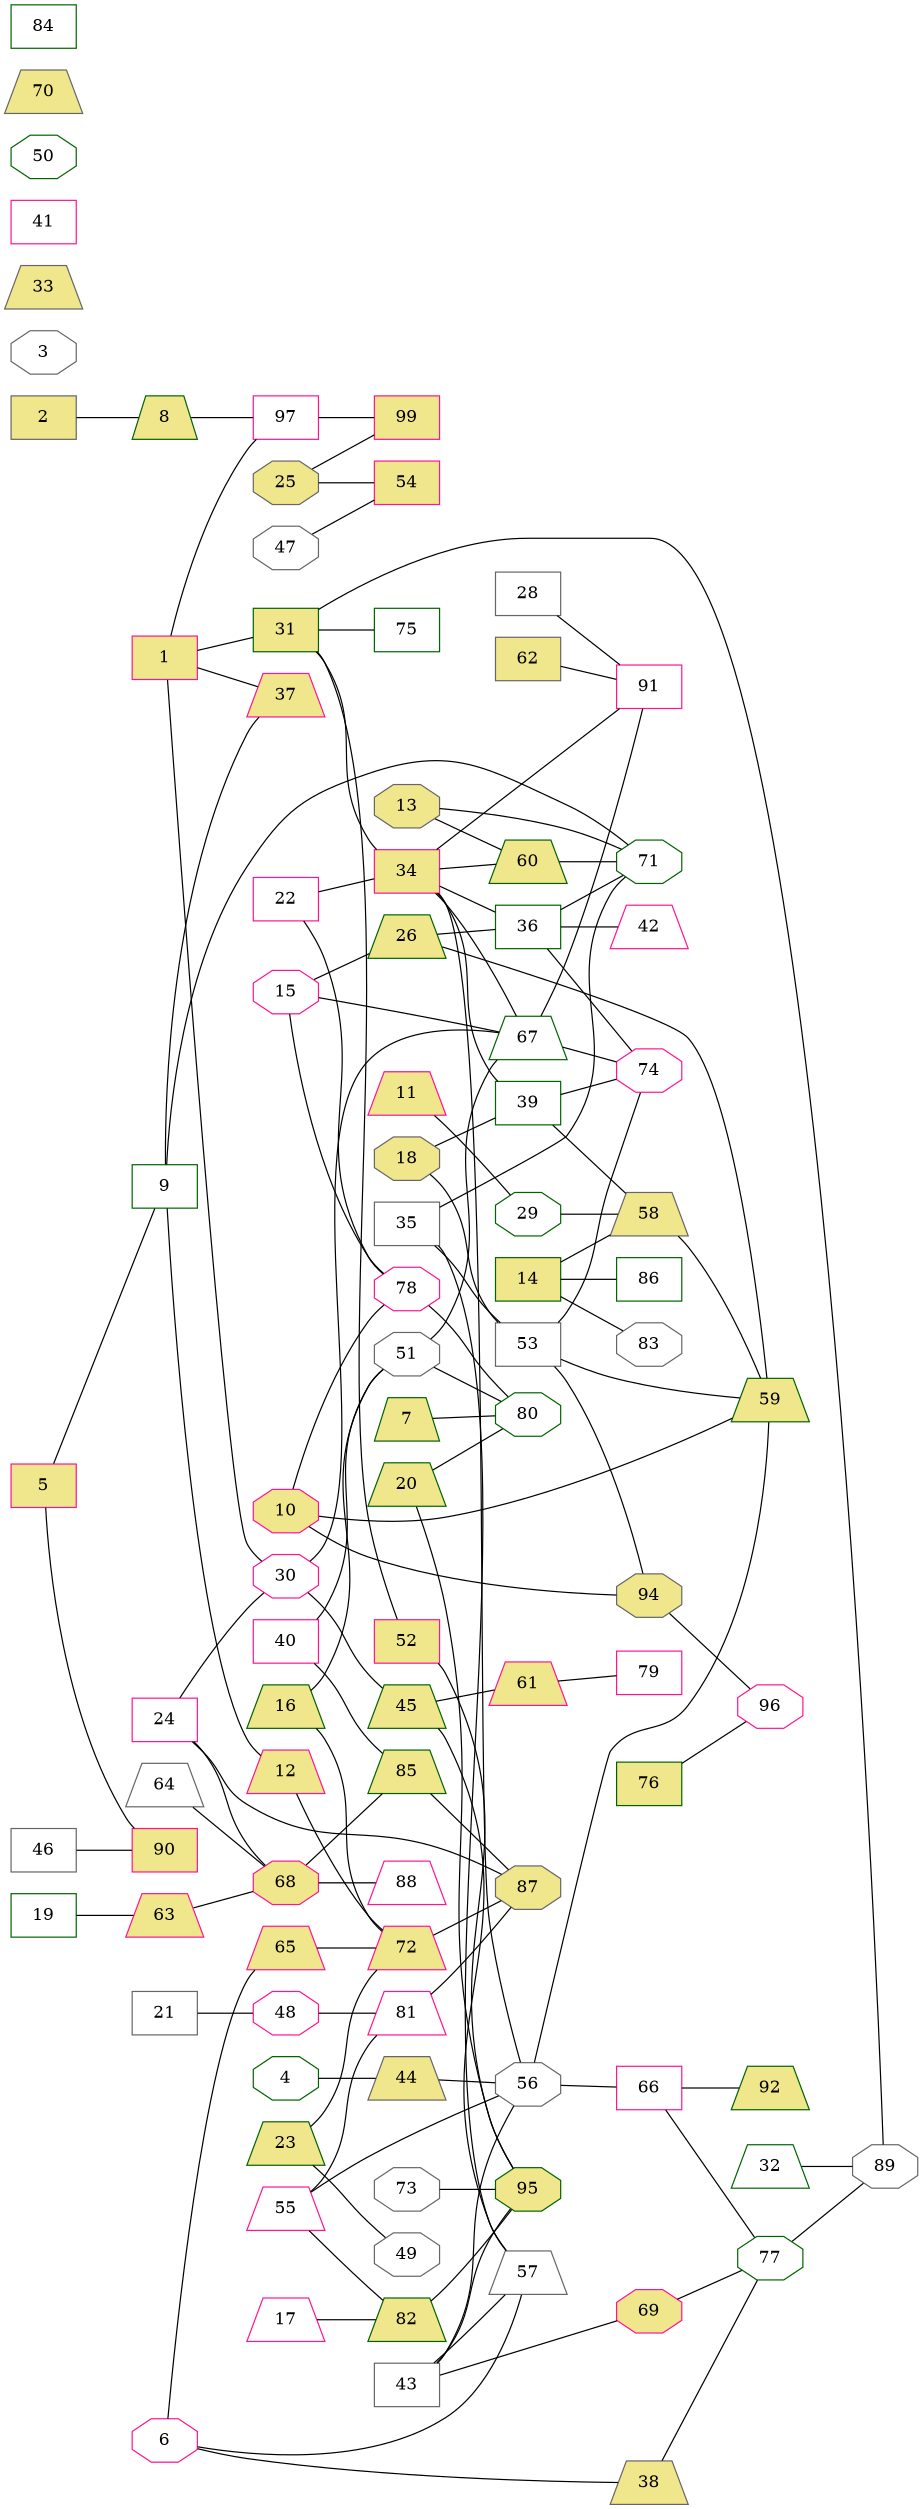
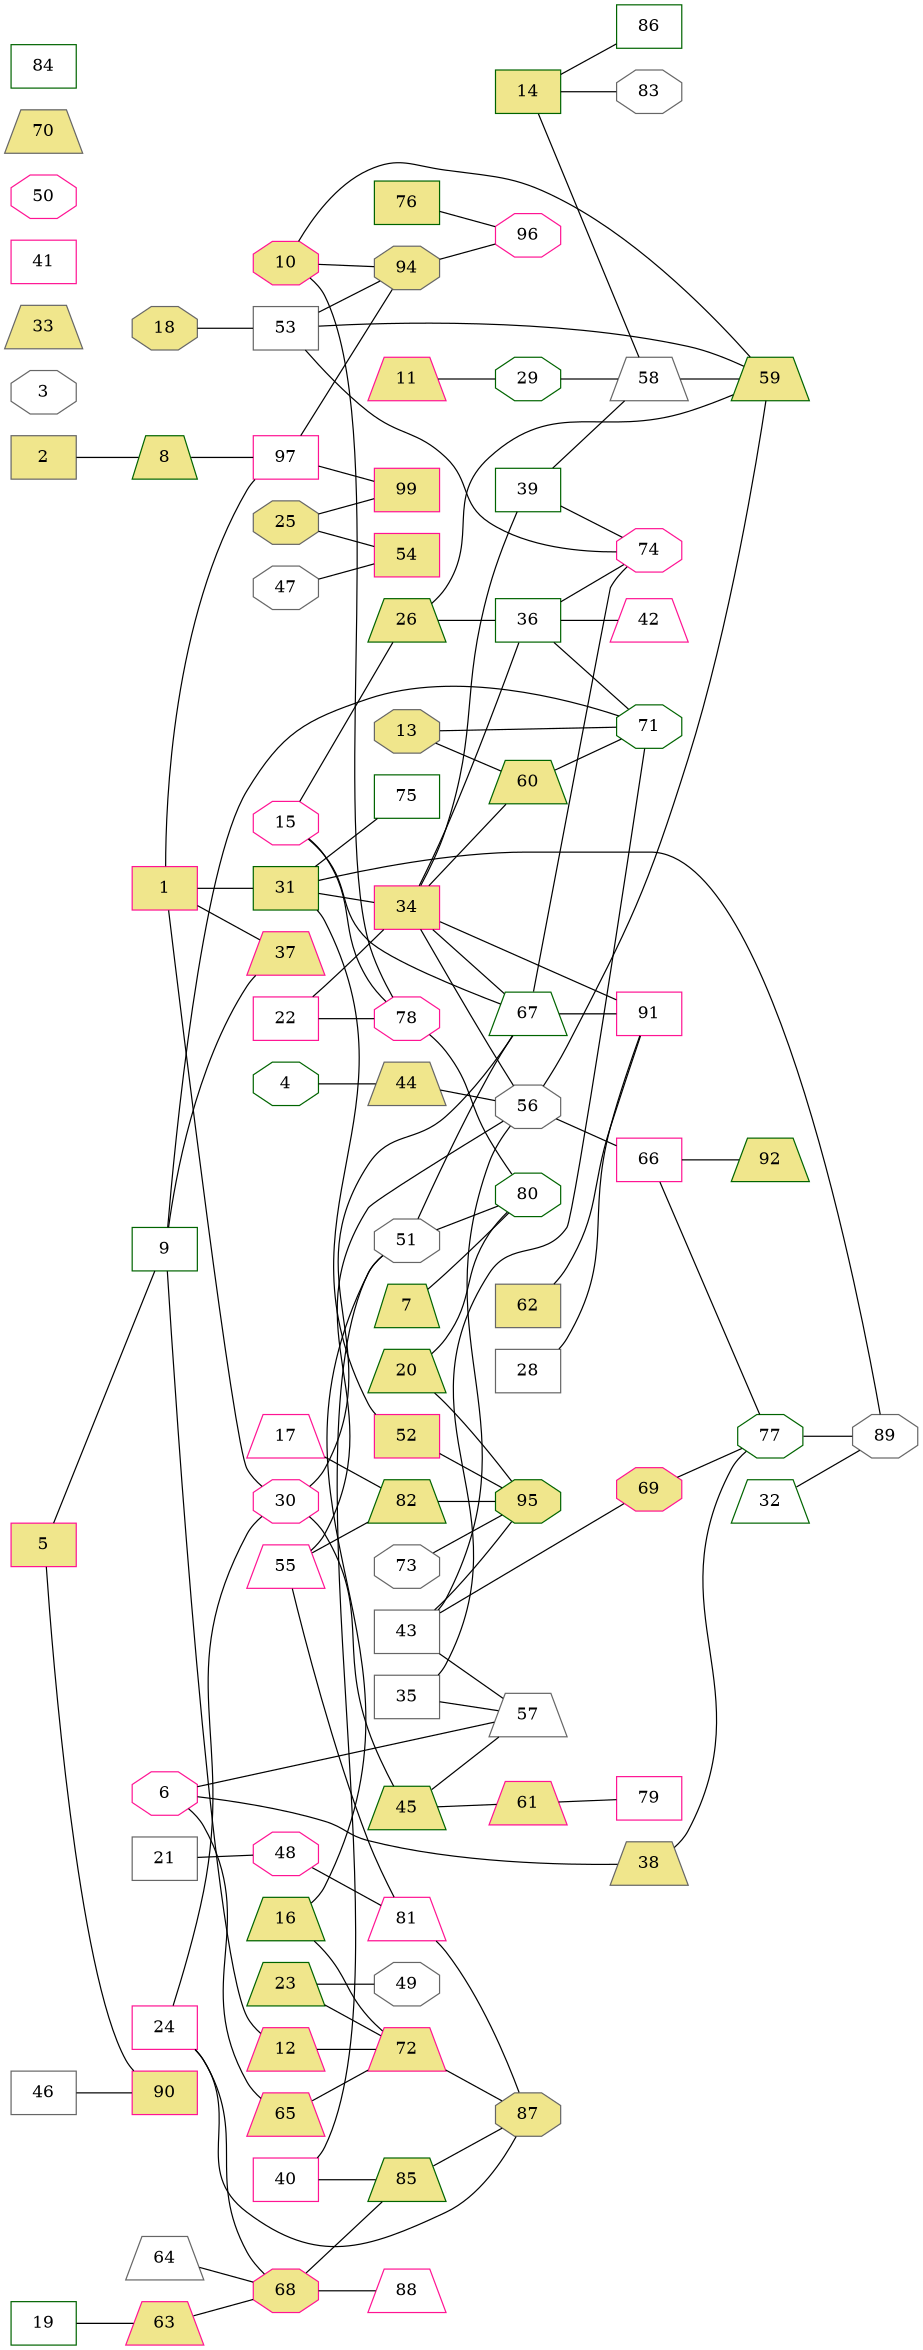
node "50": color darkgreen -> deeppink
edge "94" -- "97": added
edge "39" -- "18": removed
node "58": fillcolor khaki -> white
edge "35" -- "53": removed
